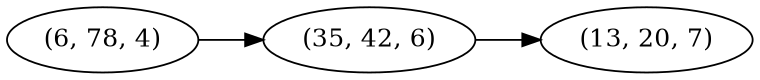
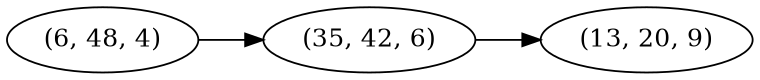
node "(6, 78, 4)": label "(6, 78, 4)" -> "(6, 48, 4)"
node "(13, 20, 7)": label "(13, 20, 7)" -> "(13, 20, 9)"
